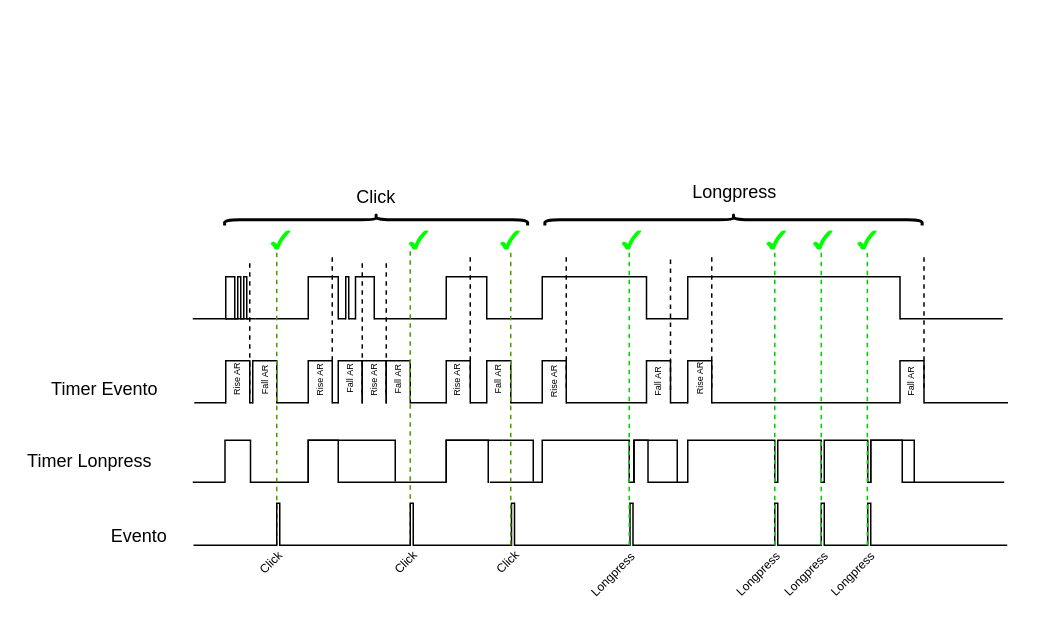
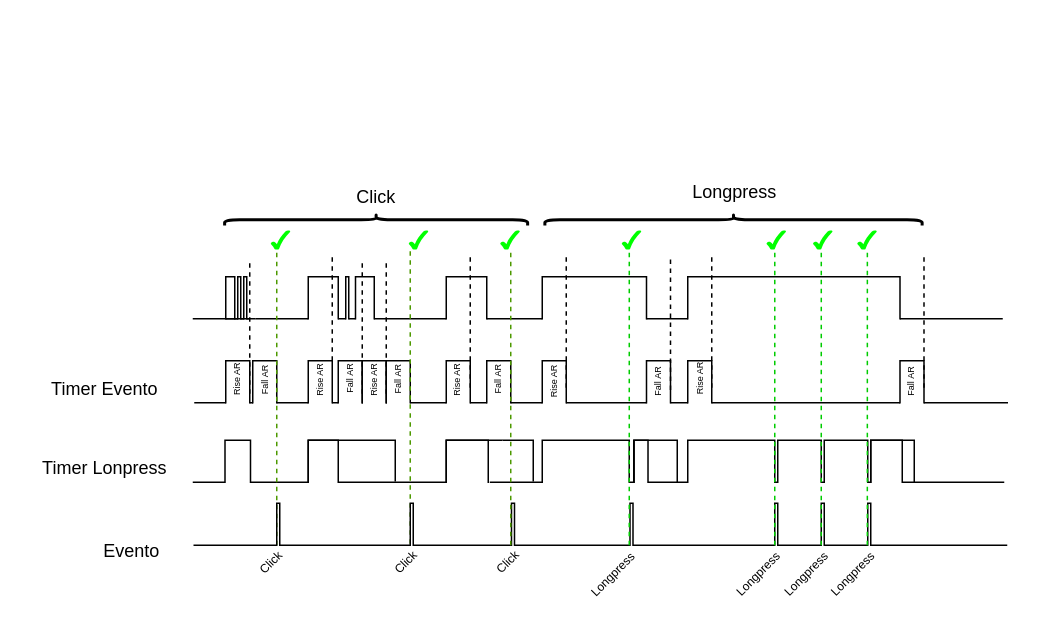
node "Timer Lonpress": moved (89, 461) -> (104, 469)
node "Evento": moved (139, 536) -> (131, 551)
